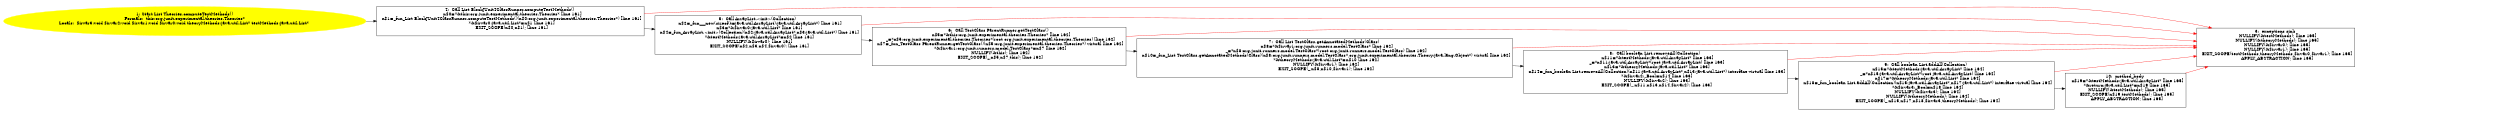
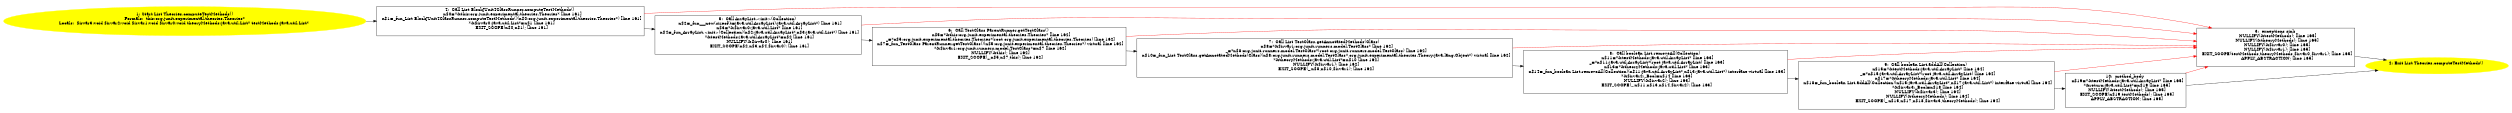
node "2: Exit List Theories.computeTestMethods()": added
